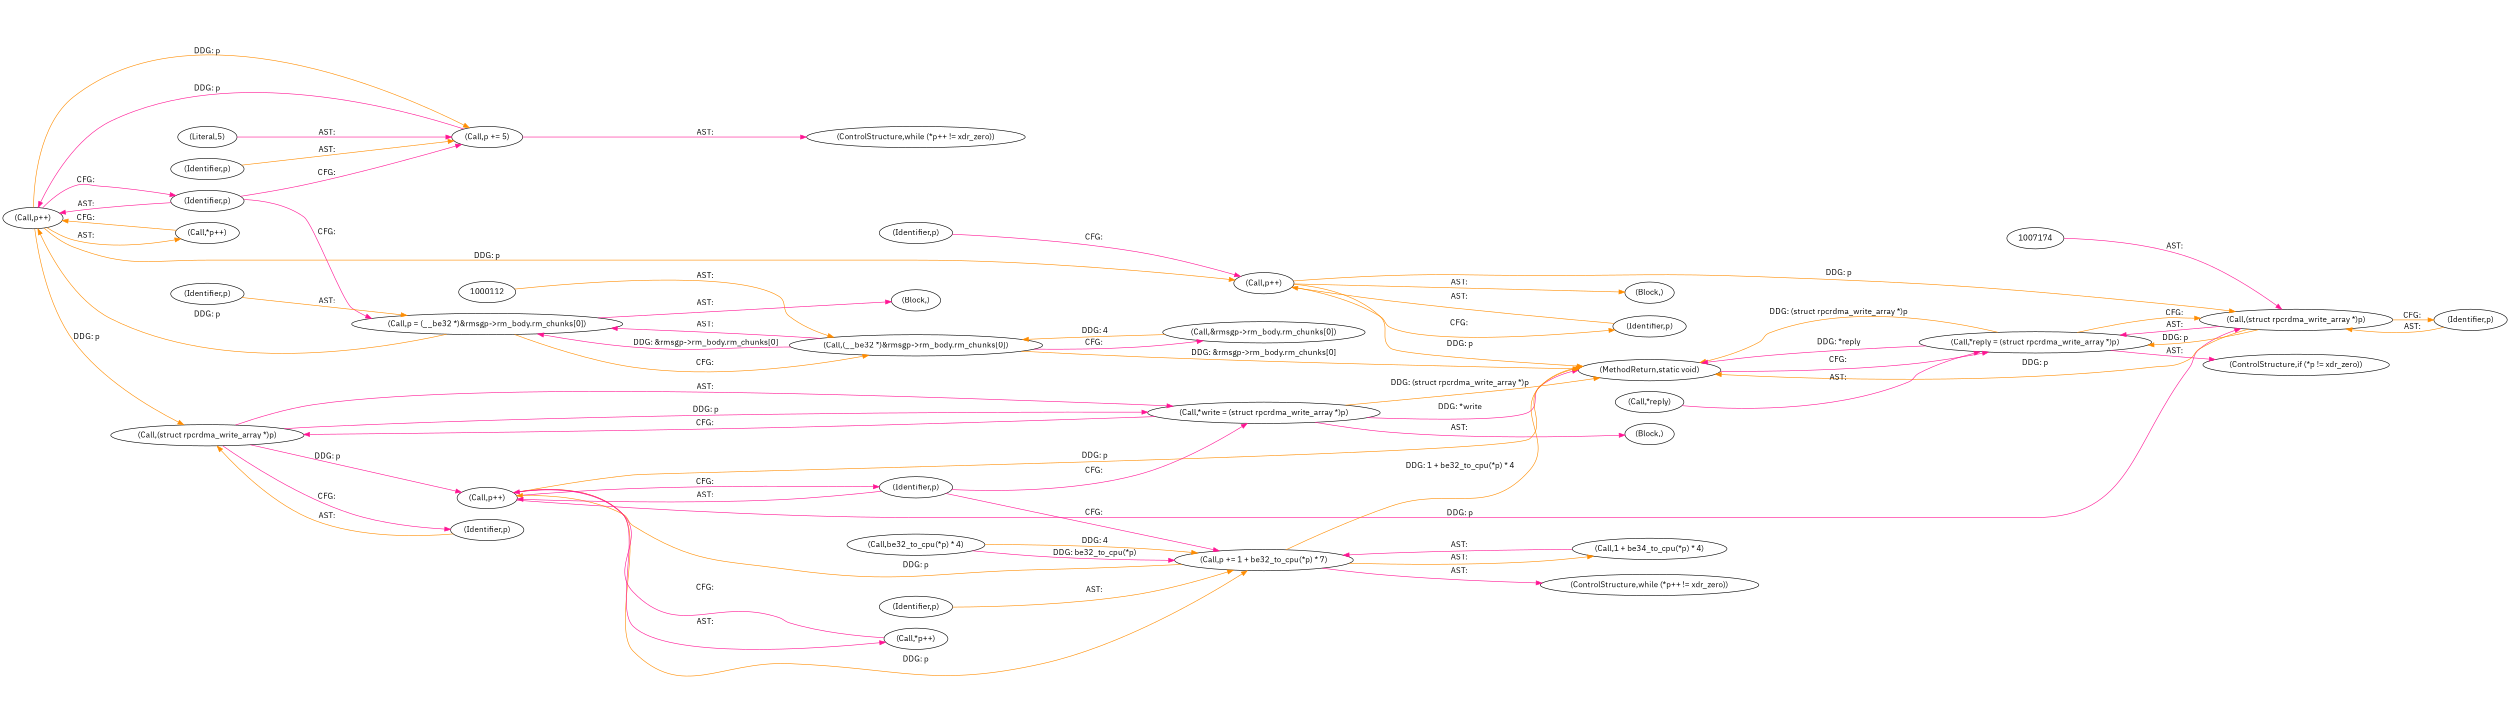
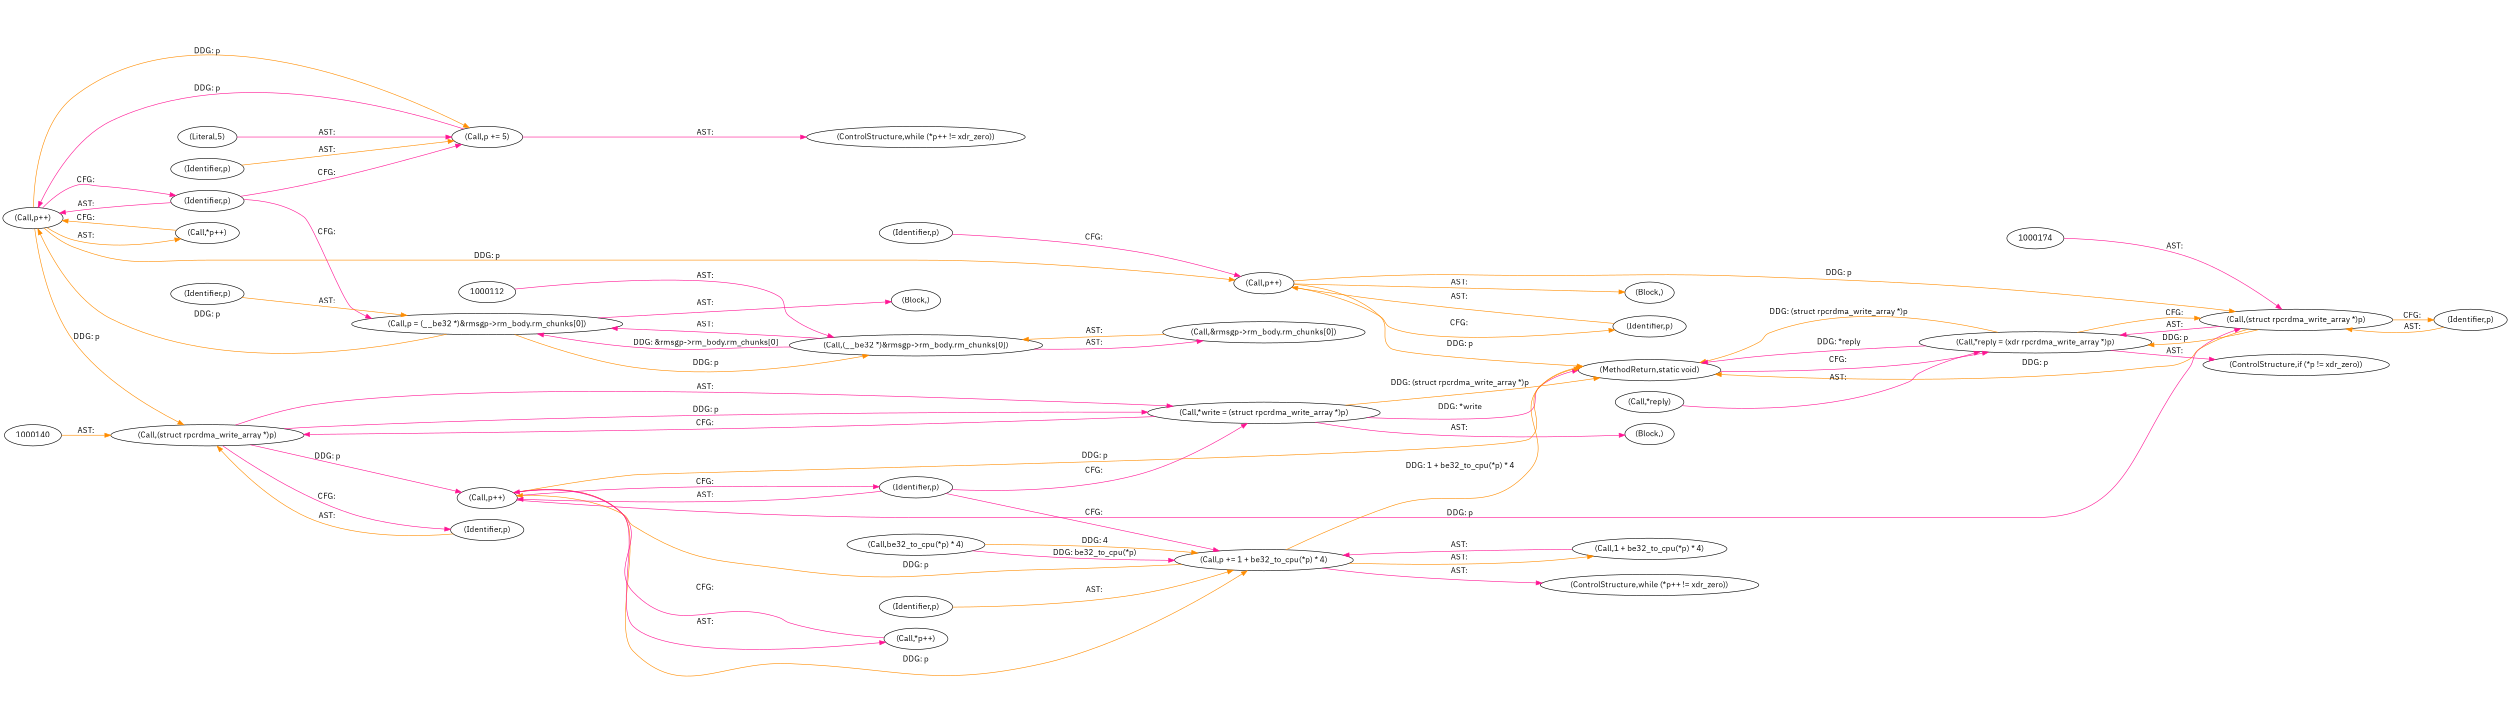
node "1007174": label "1007174" -> "1000174"
edge "1000112" -> "(Call,(__be32 *)&rmsgp->rm_body.rm_chunks[0])": color darkorange -> deeppink
edge "(Call,&rmsgp->rm_body.rm_chunks[0])" -> "(Call,(__be32 *)&rmsgp->rm_body.rm_chunks[0])": label "DDG: 4" -> "AST: "
node "(Call,*reply = (struct rpcrdma_write_array *)p)": label "(Call,*reply = (struct rpcrdma_write_array *)p)" -> "(Call,*reply = (xdr rpcrdma_write_array *)p)"
edge "(Call,(__be32 *)&rmsgp->rm_body.rm_chunks[0])" -> "(Call,&rmsgp->rm_body.rm_chunks[0])": label "CFG: " -> "AST: "
edge "(Call,(__be32 *)&rmsgp->rm_body.rm_chunks[0])" -> "(MethodReturn,static void)": removed, label "DDG: &rmsgp->rm_body.rm_chunks[0]"
edge "(Call,p = (__be32 *)&rmsgp->rm_body.rm_chunks[0])" -> "(Call,(__be32 *)&rmsgp->rm_body.rm_chunks[0])": label "CFG: " -> "DDG: p"
node "1000140": added
node "(Call,1 + be34_to_cpu(*p) * 4)": label "(Call,1 + be34_to_cpu(*p) * 4)" -> "(Call,1 + be32_to_cpu(*p) * 4)"
node "(Call,p += 1 + be32_to_cpu(*p) * 7)": label "(Call,p += 1 + be32_to_cpu(*p) * 7)" -> "(Call,p += 1 + be32_to_cpu(*p) * 4)"
